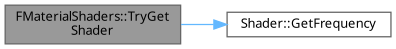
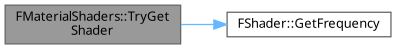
node "Shader::GetFrequency": label "Shader::GetFrequency" -> "FShader::GetFrequency"
